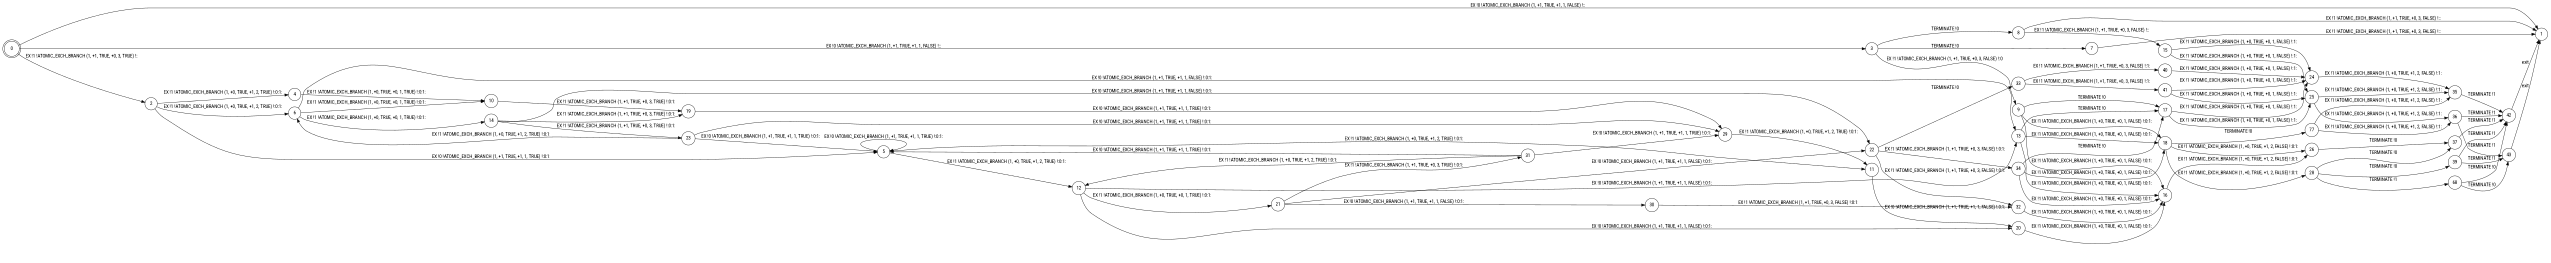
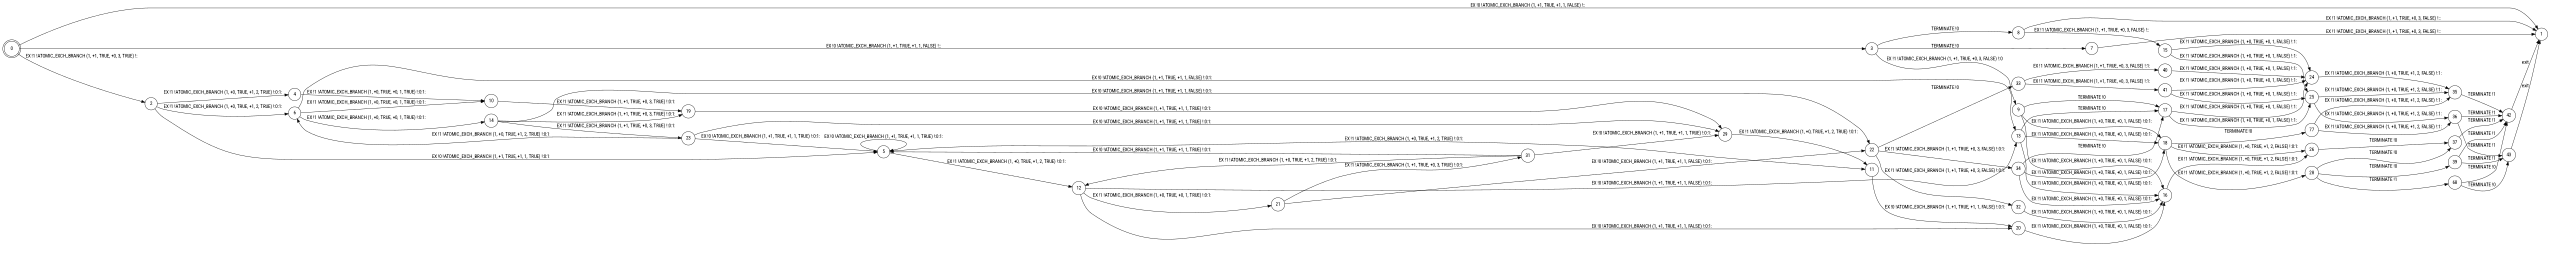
node "30": removed
